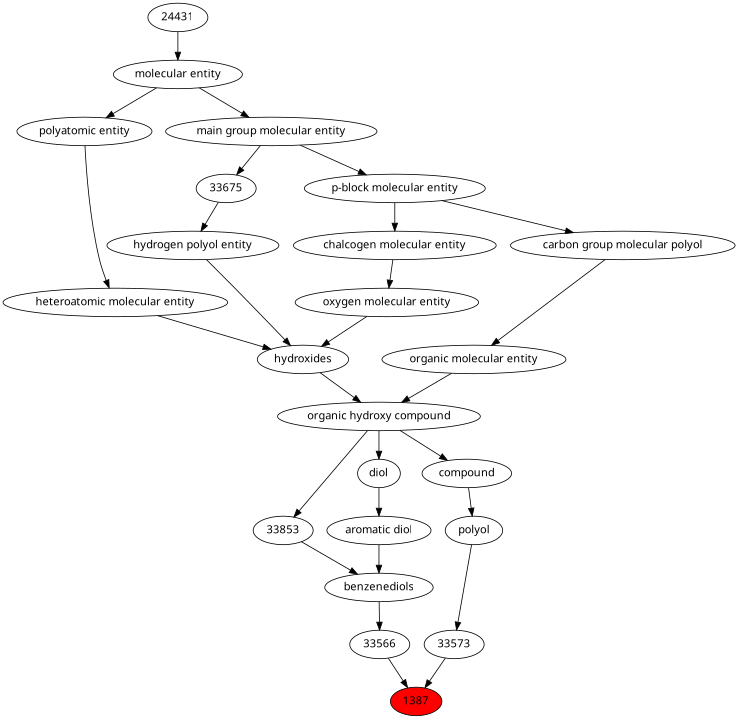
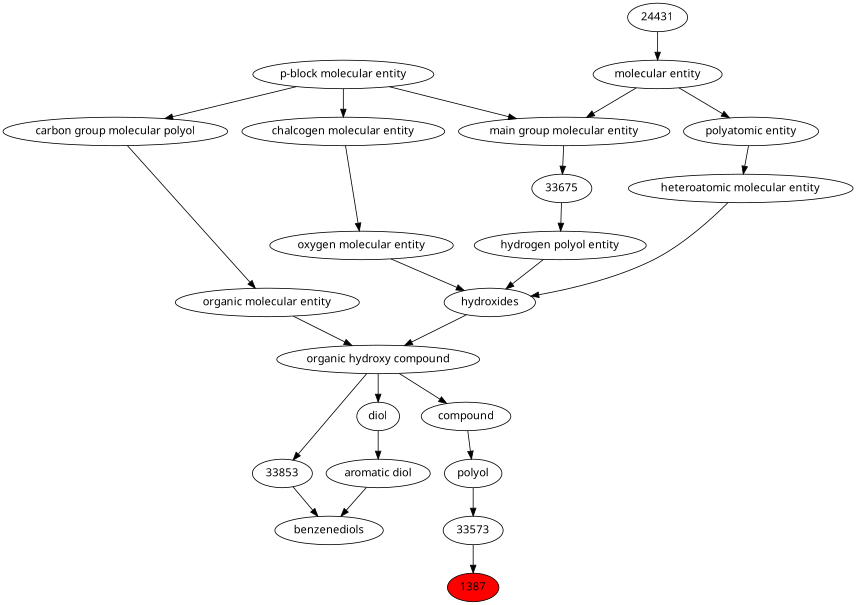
edge "main group molecular entity" -> "p-block molecular entity": reversed
node "33566": removed
